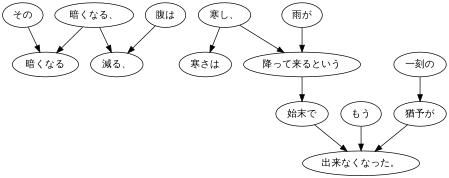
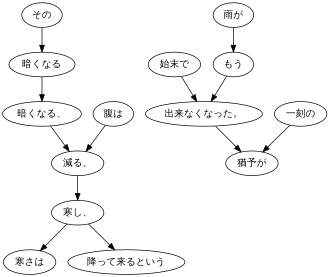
edge "雨が" -> "降って来るという": now "雨が" -> "もう"
edge "暗くなる、" -> "暗くなる": reversed
edge "降って来るという" -> "始末で": removed
edge "猶予が" -> "出来なくなった。": reversed
edge "減る、" -> "寒し、": added
